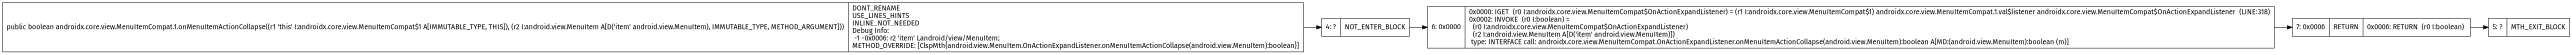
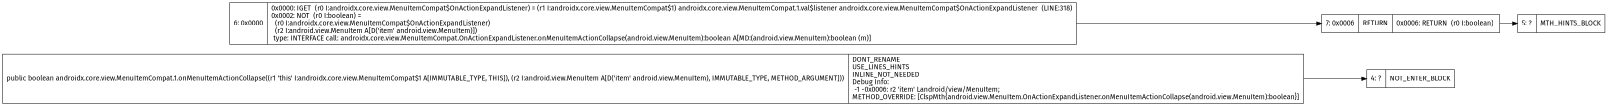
node "6: 0x0000": text "0x0002: INVOKE  (r0 I:boolean) =" -> "0x0002: NOT  (r0 I:boolean) ="
edge "4: ?" -> "6: 0x0000": removed
node "5: ?": text "MTH_EXIT_BLOCK" -> "MTH_HINTS_BLOCK"
